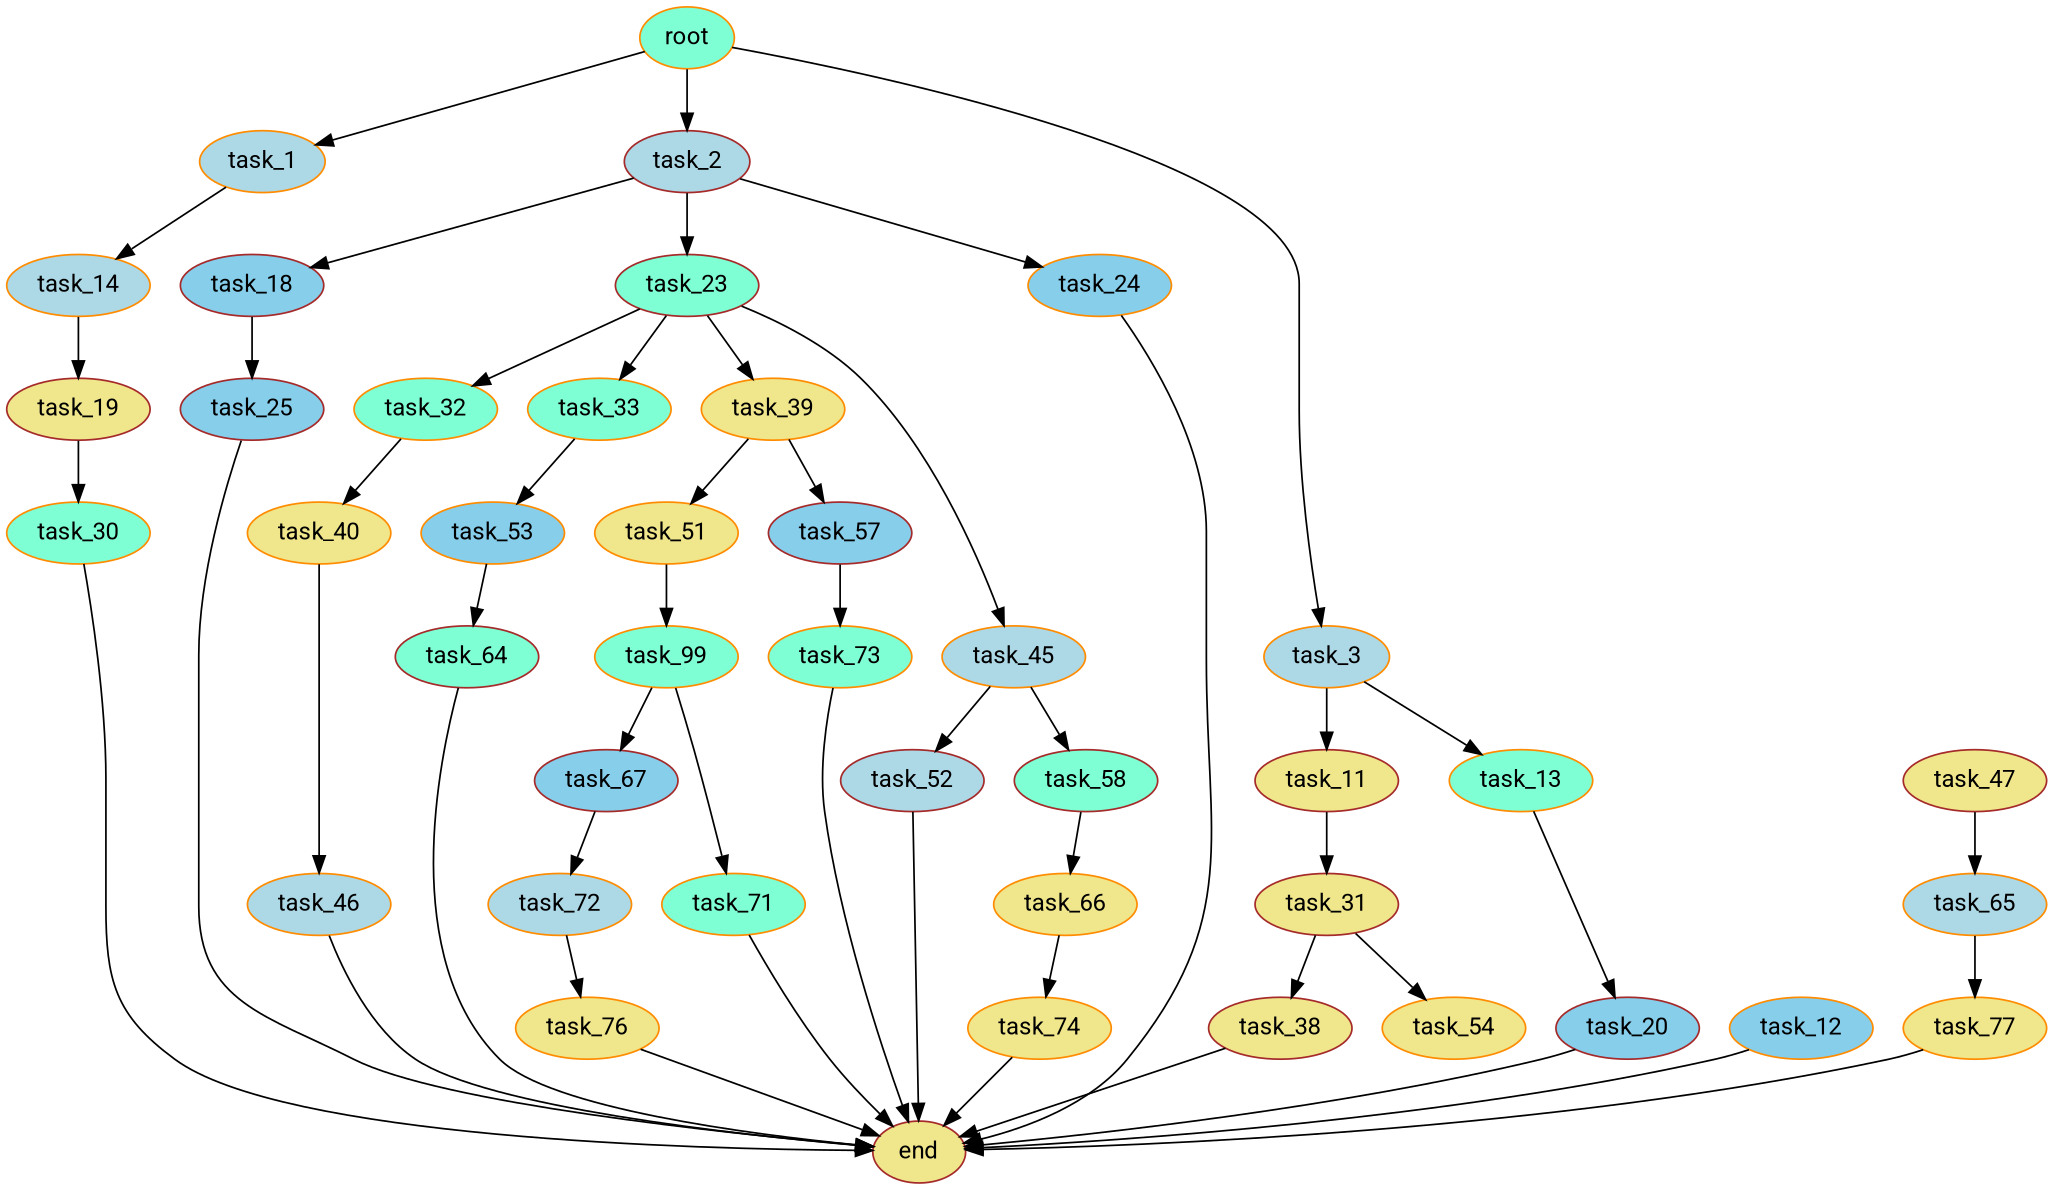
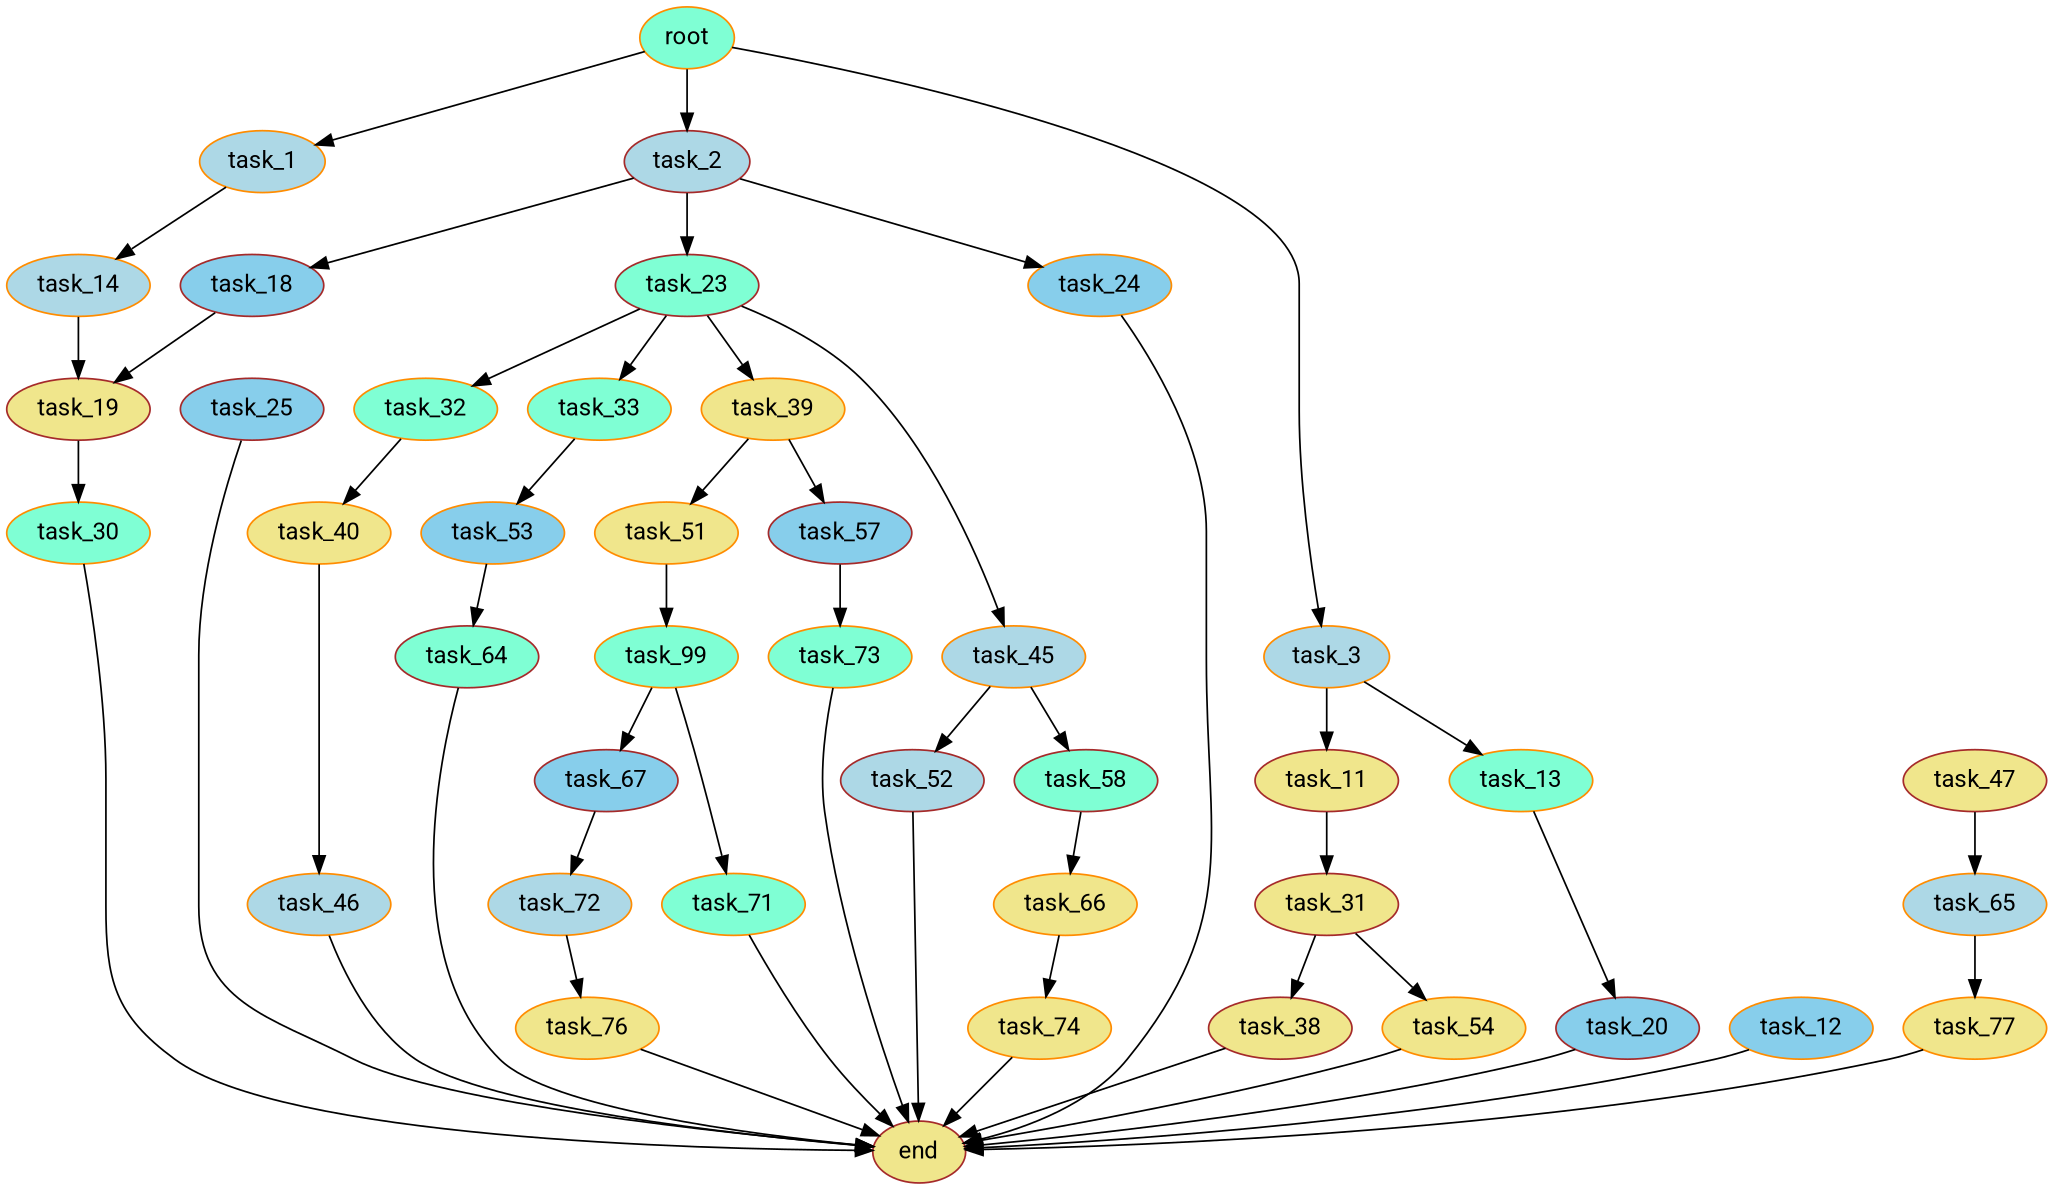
edge "task_18" -> "task_25": now "task_18" -> "task_19"
edge "task_54" -> "end": added
